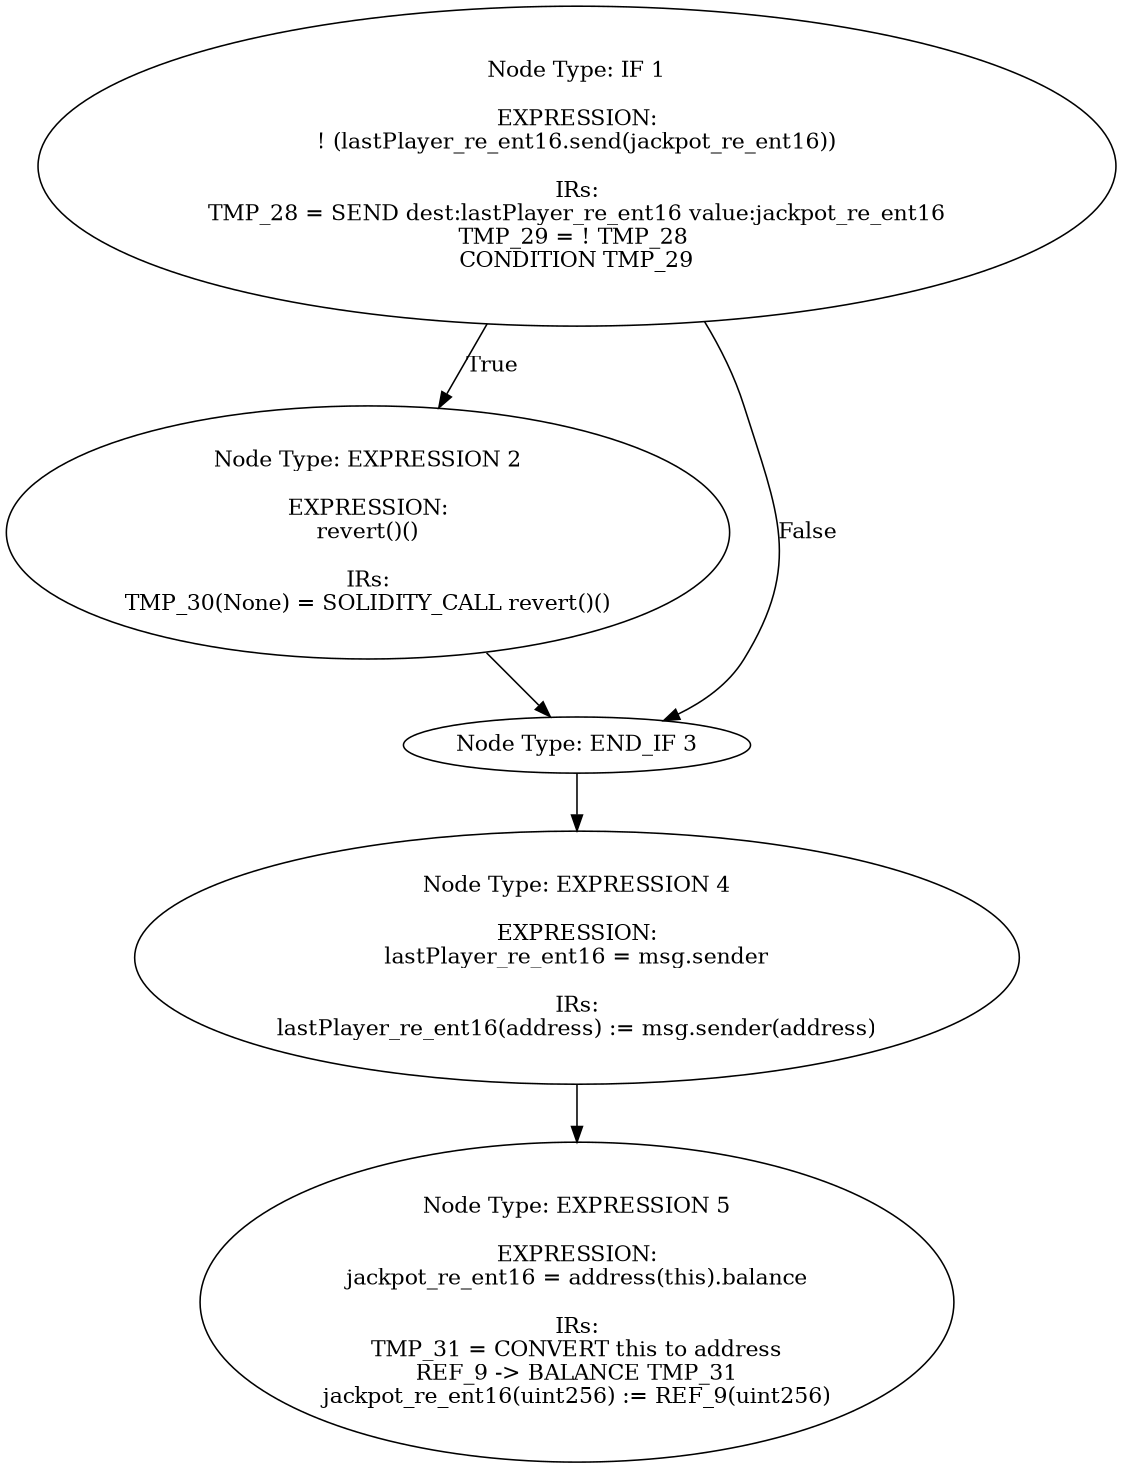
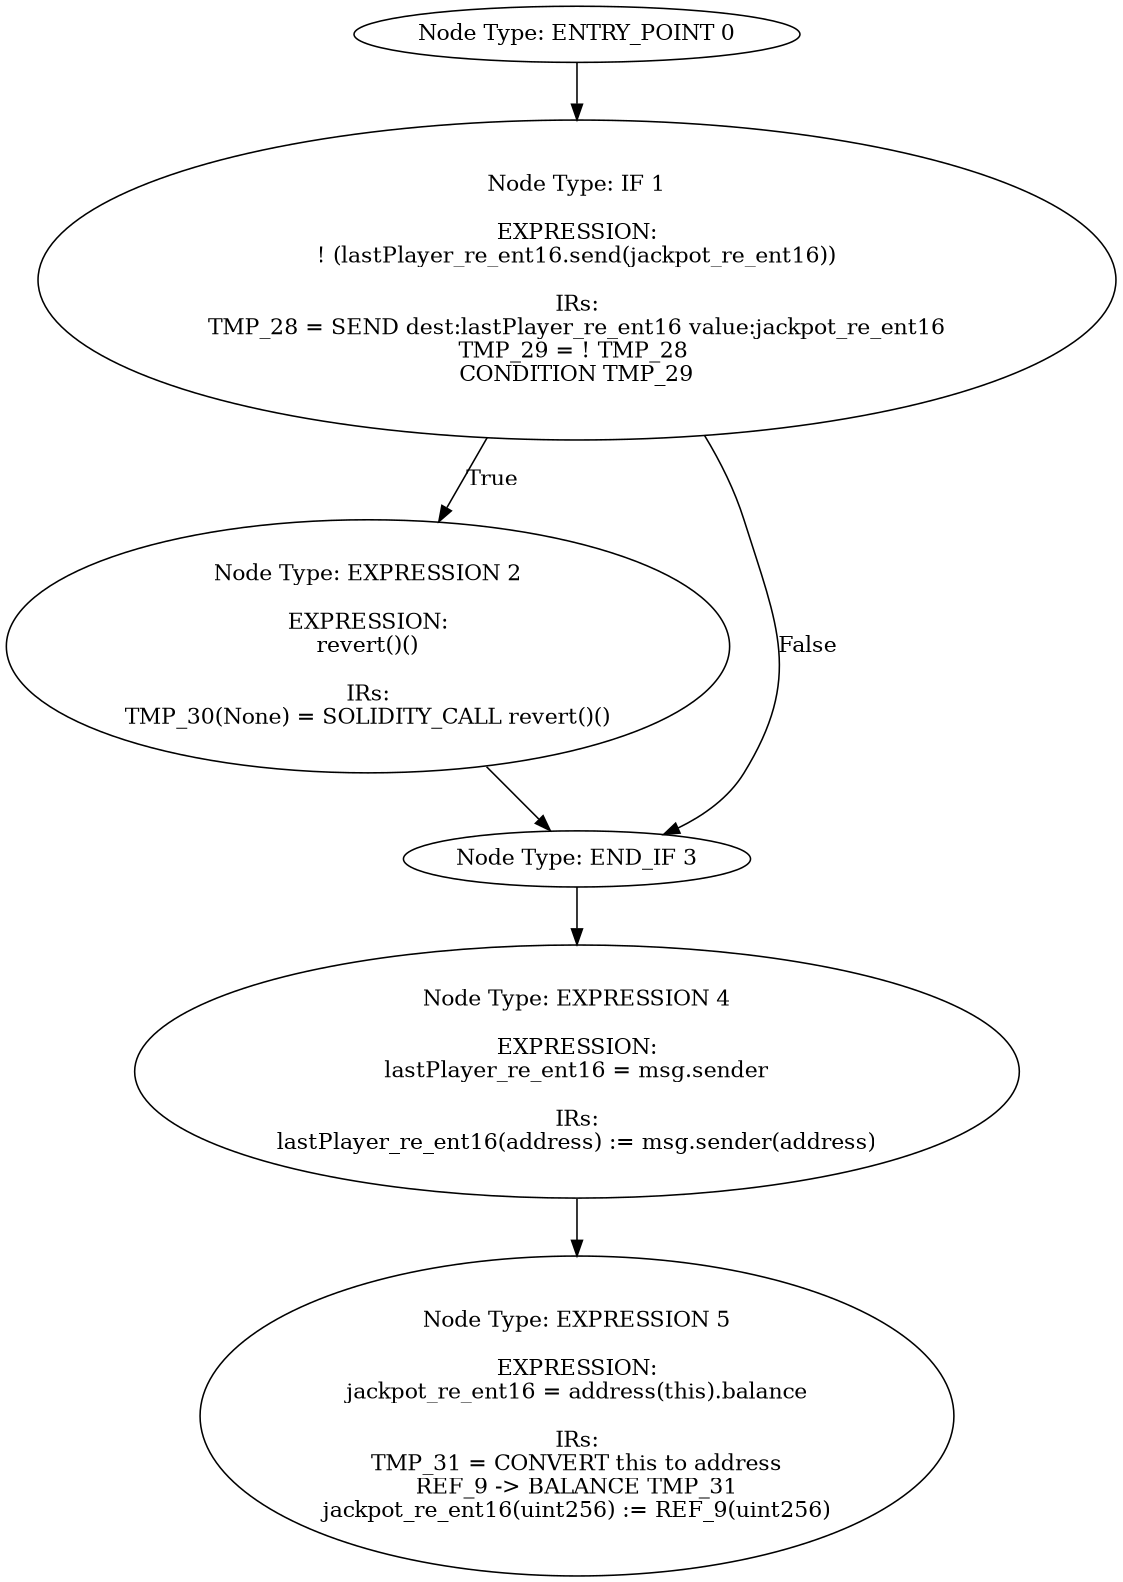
node "Node Type: ENTRY_POINT 0": added
